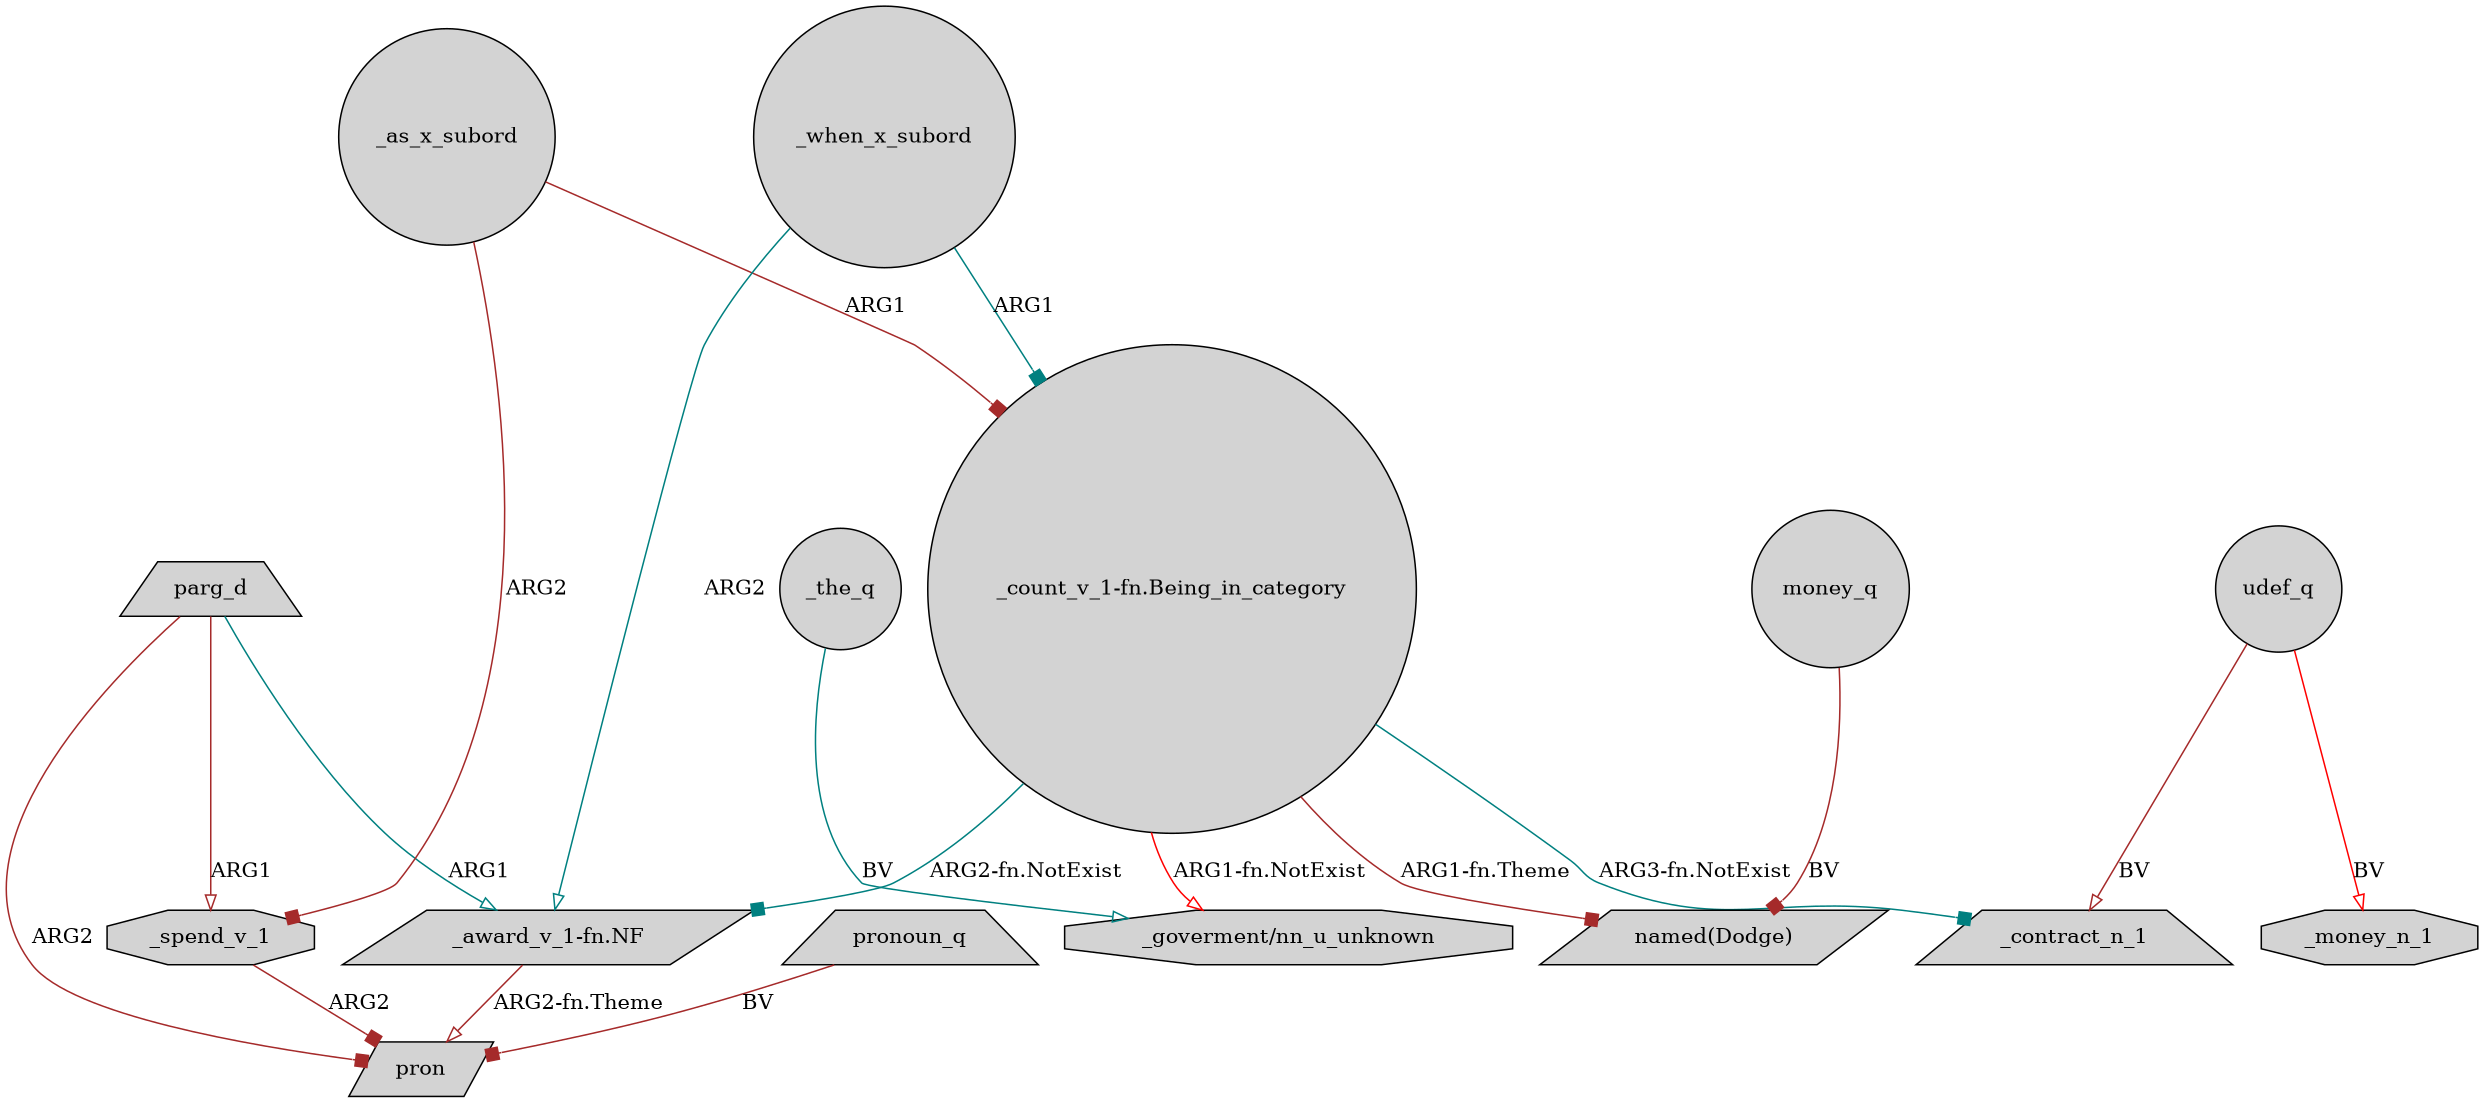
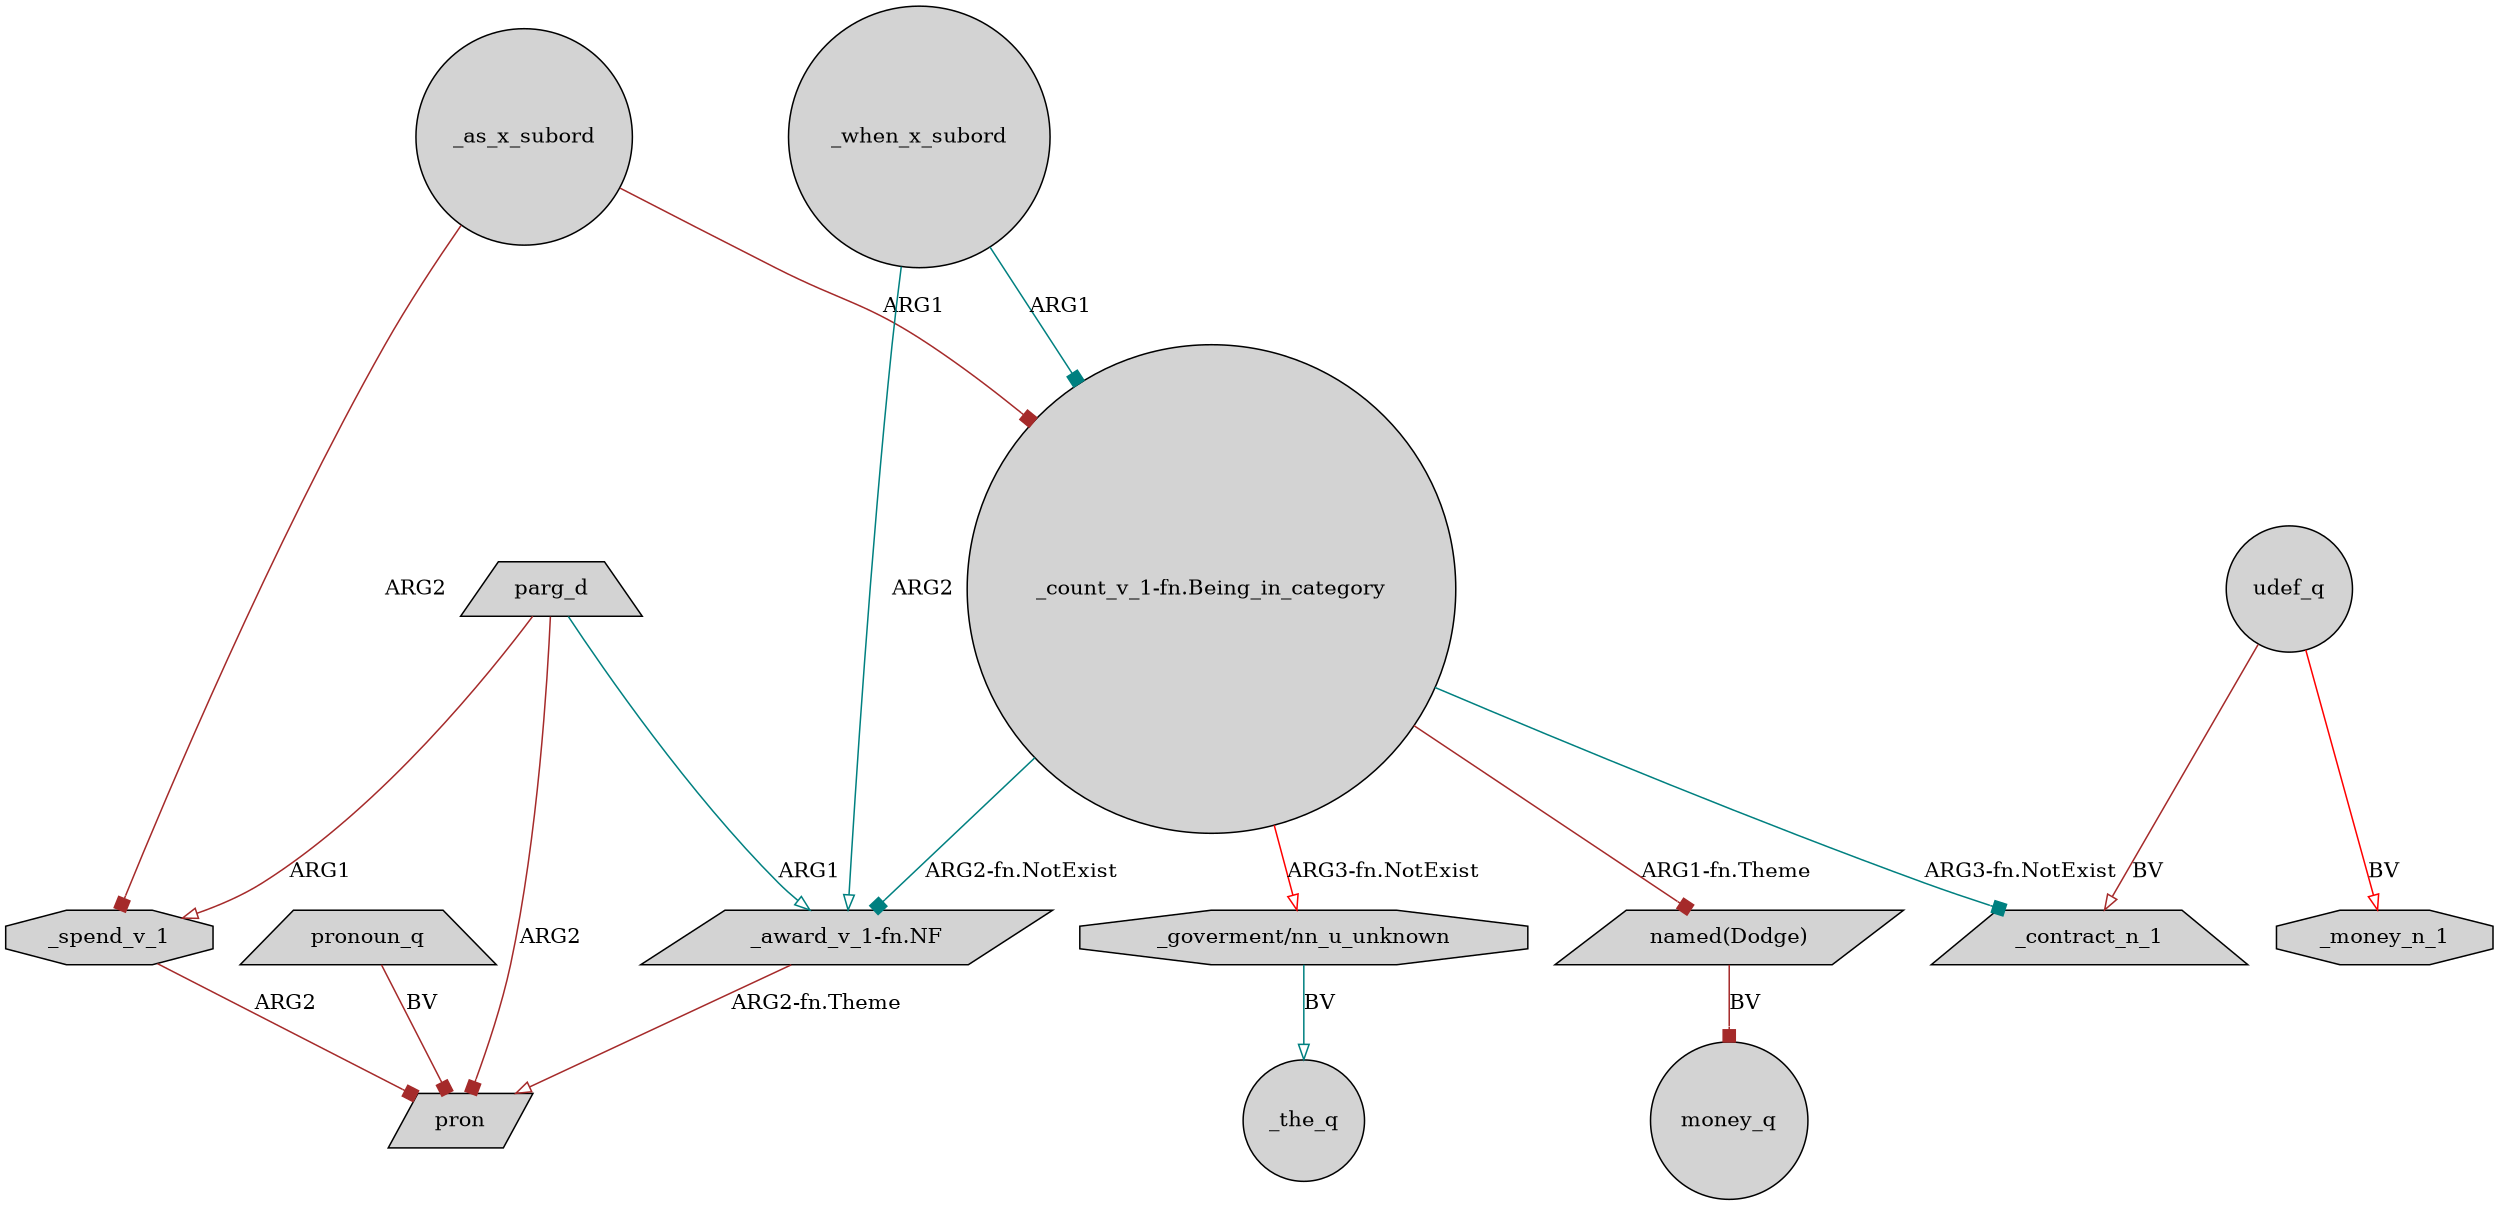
edge "money_q" -> "named(Dodge)": reversed
edge "_count_v_1-fn.Being_in_category" -> "_goverment/nn_u_unknown": label "ARG1-fn.NotExist" -> "ARG3-fn.NotExist"
edge "_the_q" -> "_goverment/nn_u_unknown": reversed
